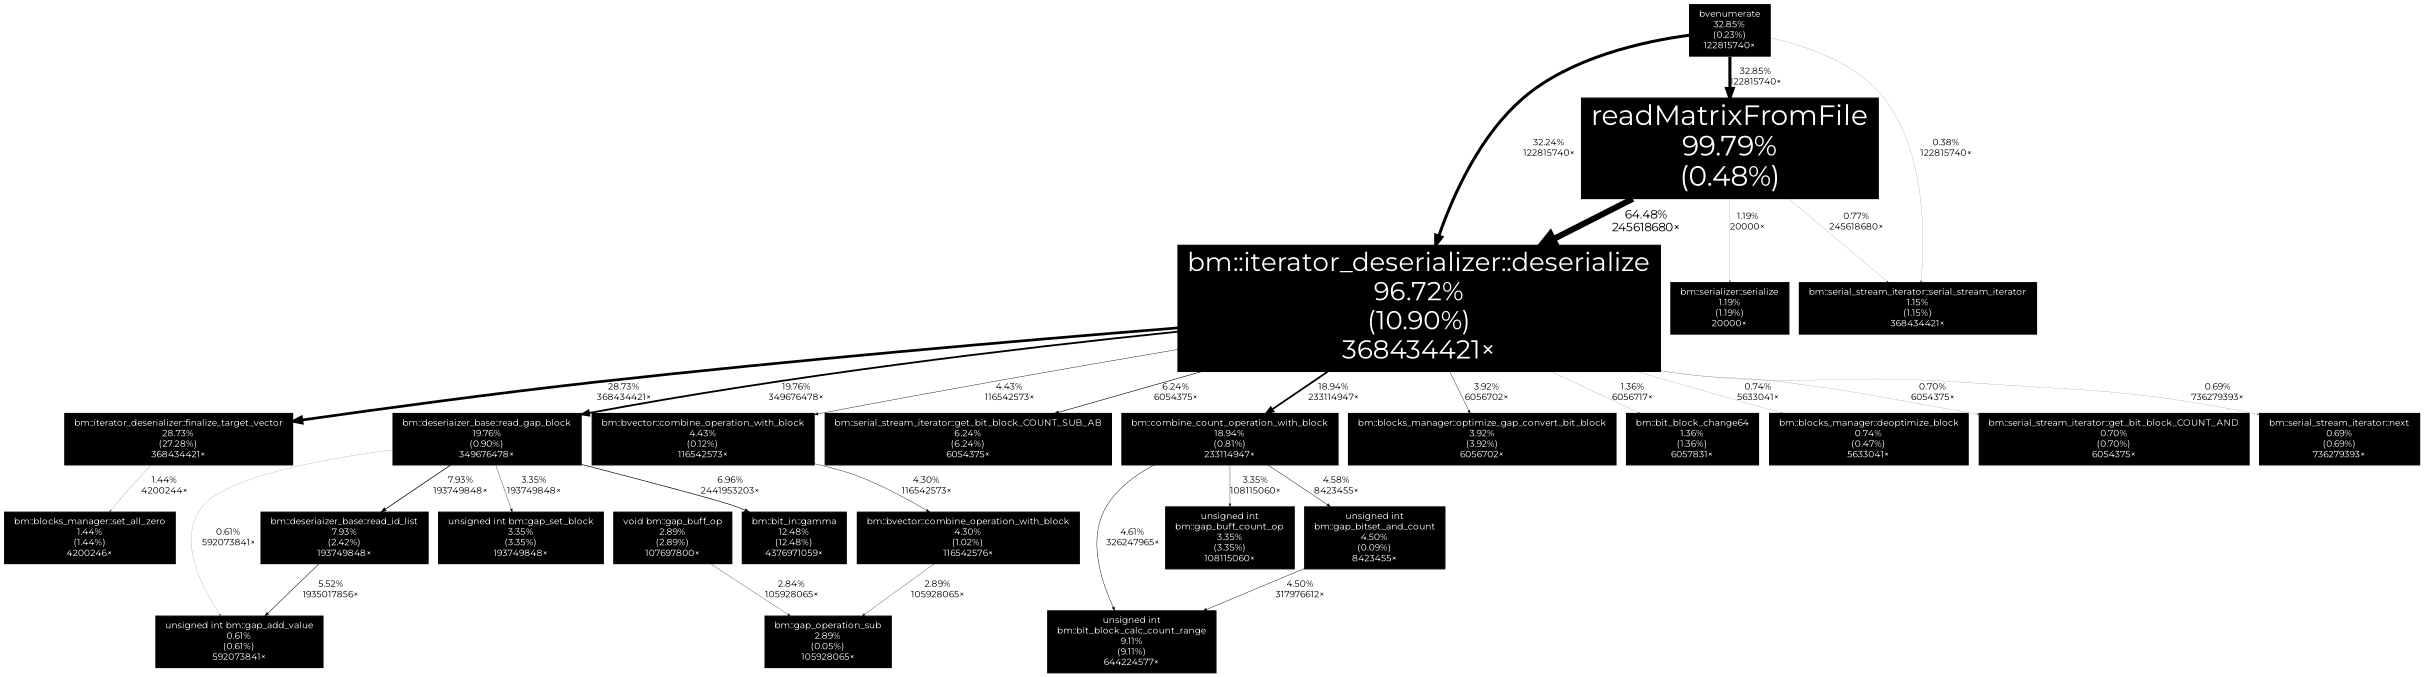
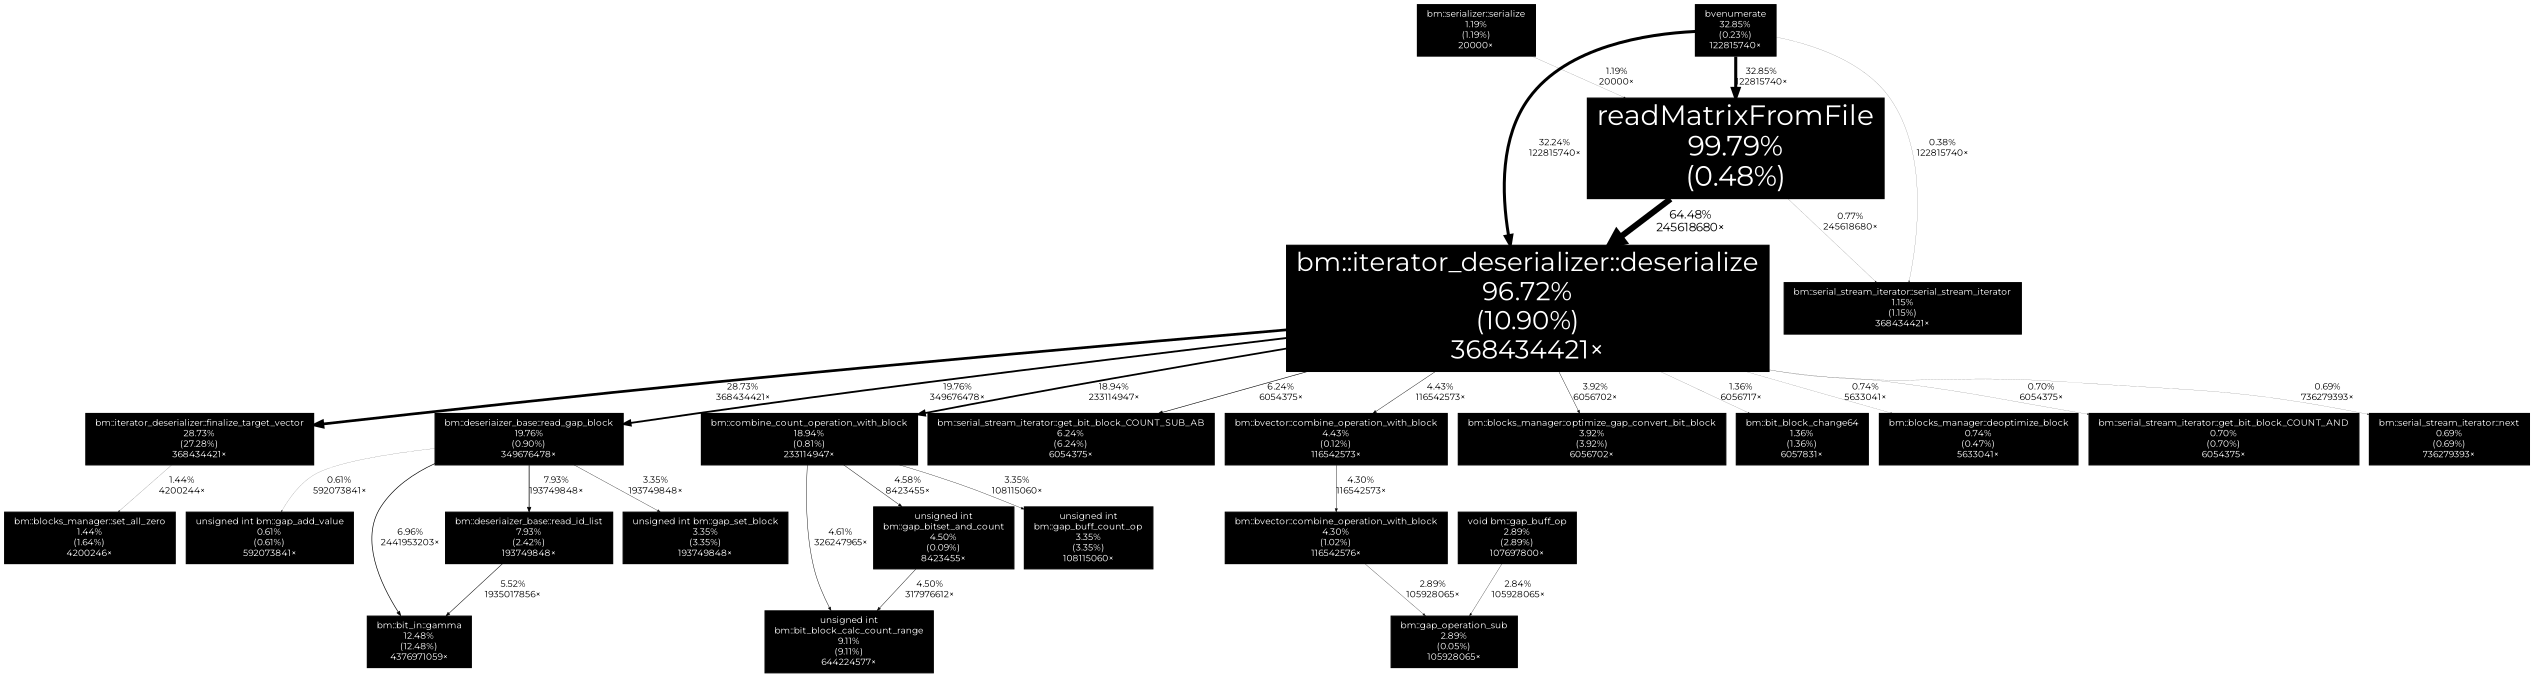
edge "readMatrixFromFile 99.79% (0.48%)" -> "bm::serializer::serialize 1.19% (1.19%) 20000×": reversed
node "bm::blocks_manager::set_all_zero 1.44% (1.44%) 4200246×": label "bm::blocks_manager::set_all_zero 1.44% (1.44%) 4200246×" -> "bm::blocks_manager::set_all_zero 1.44% (1.64%) 4200246×"
edge "bm::deseriaizer_base::read_id_list 7.93% (2.42%) 193749848×" -> "unsigned int bm::gap_add_value 0.61% (0.61%) 592073841×": now "bm::deseriaizer_base::read_id_list 7.93% (2.42%) 193749848×" -> "bm::bit_in::gamma 12.48% (12.48%) 4376971059×"
